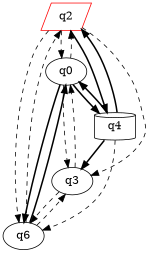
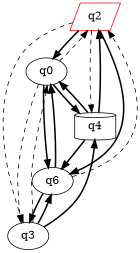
edge "q2" -> "q0": style dashed -> bold
edge "q2" -> "q4": style bold -> dashed
edge "q2" -> "q6": style dashed -> bold
edge "q4" -> "q3": reversed
edge "q4" -> "q6": style dashed -> bold
edge "q3" -> "q6": style dashed -> bold
edge "q6" -> "q3": style dashed -> bold
